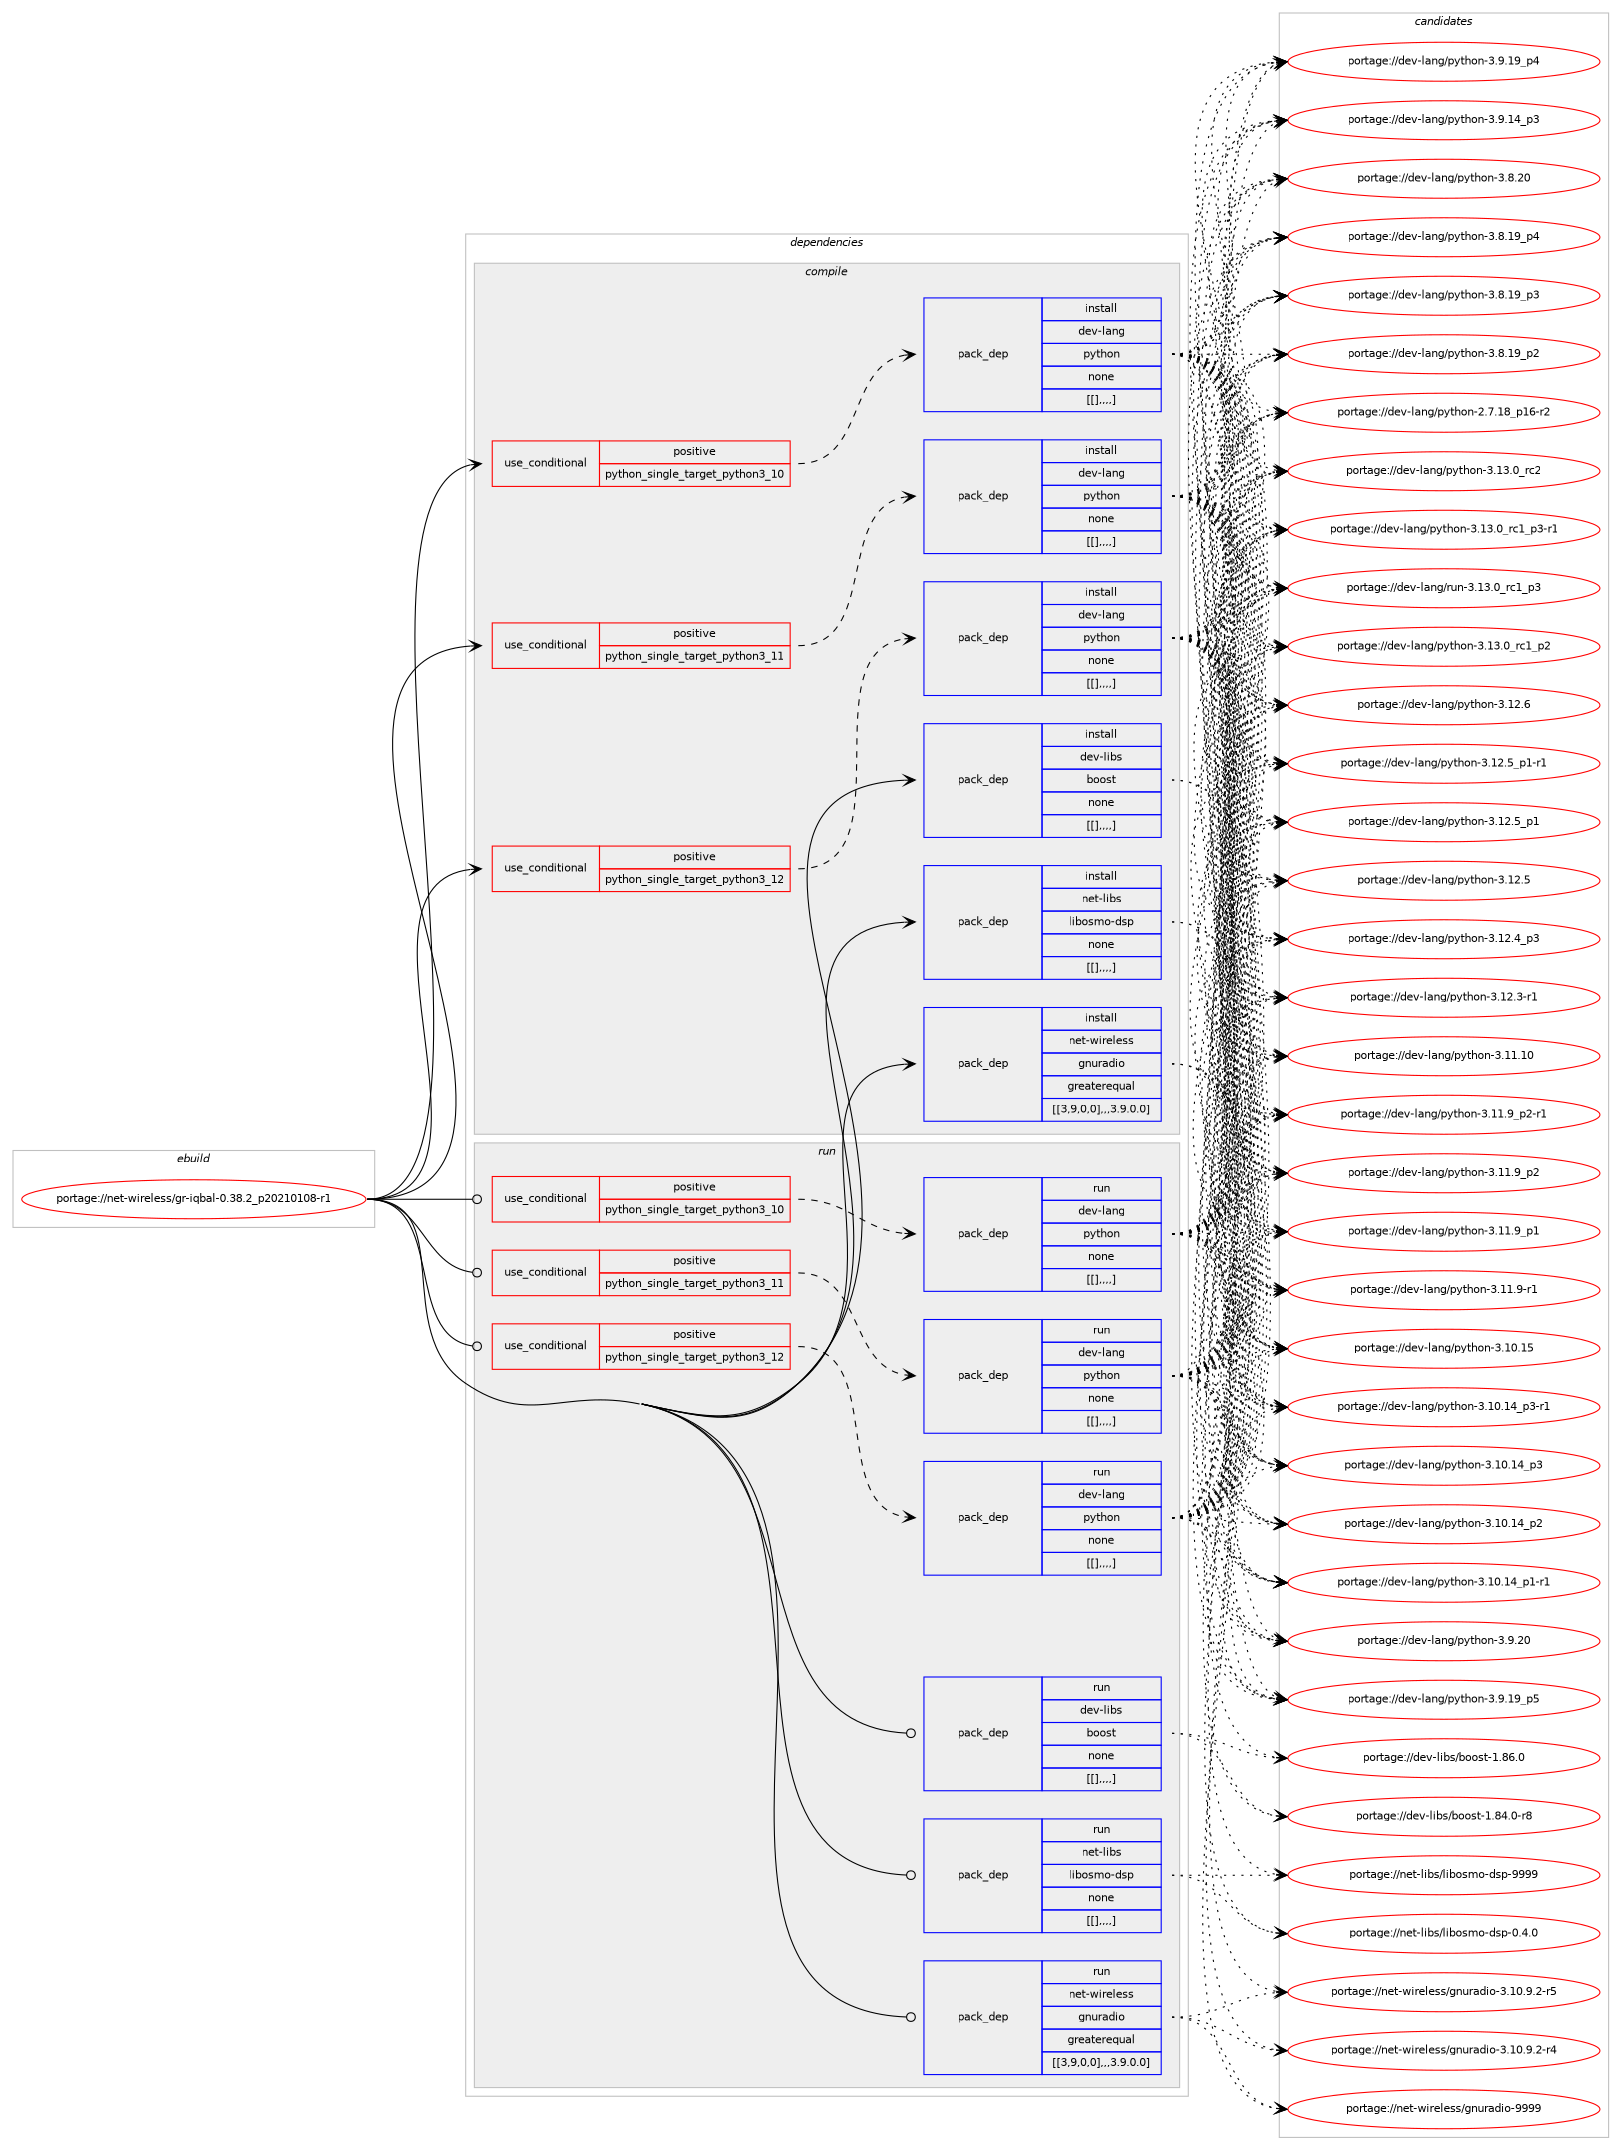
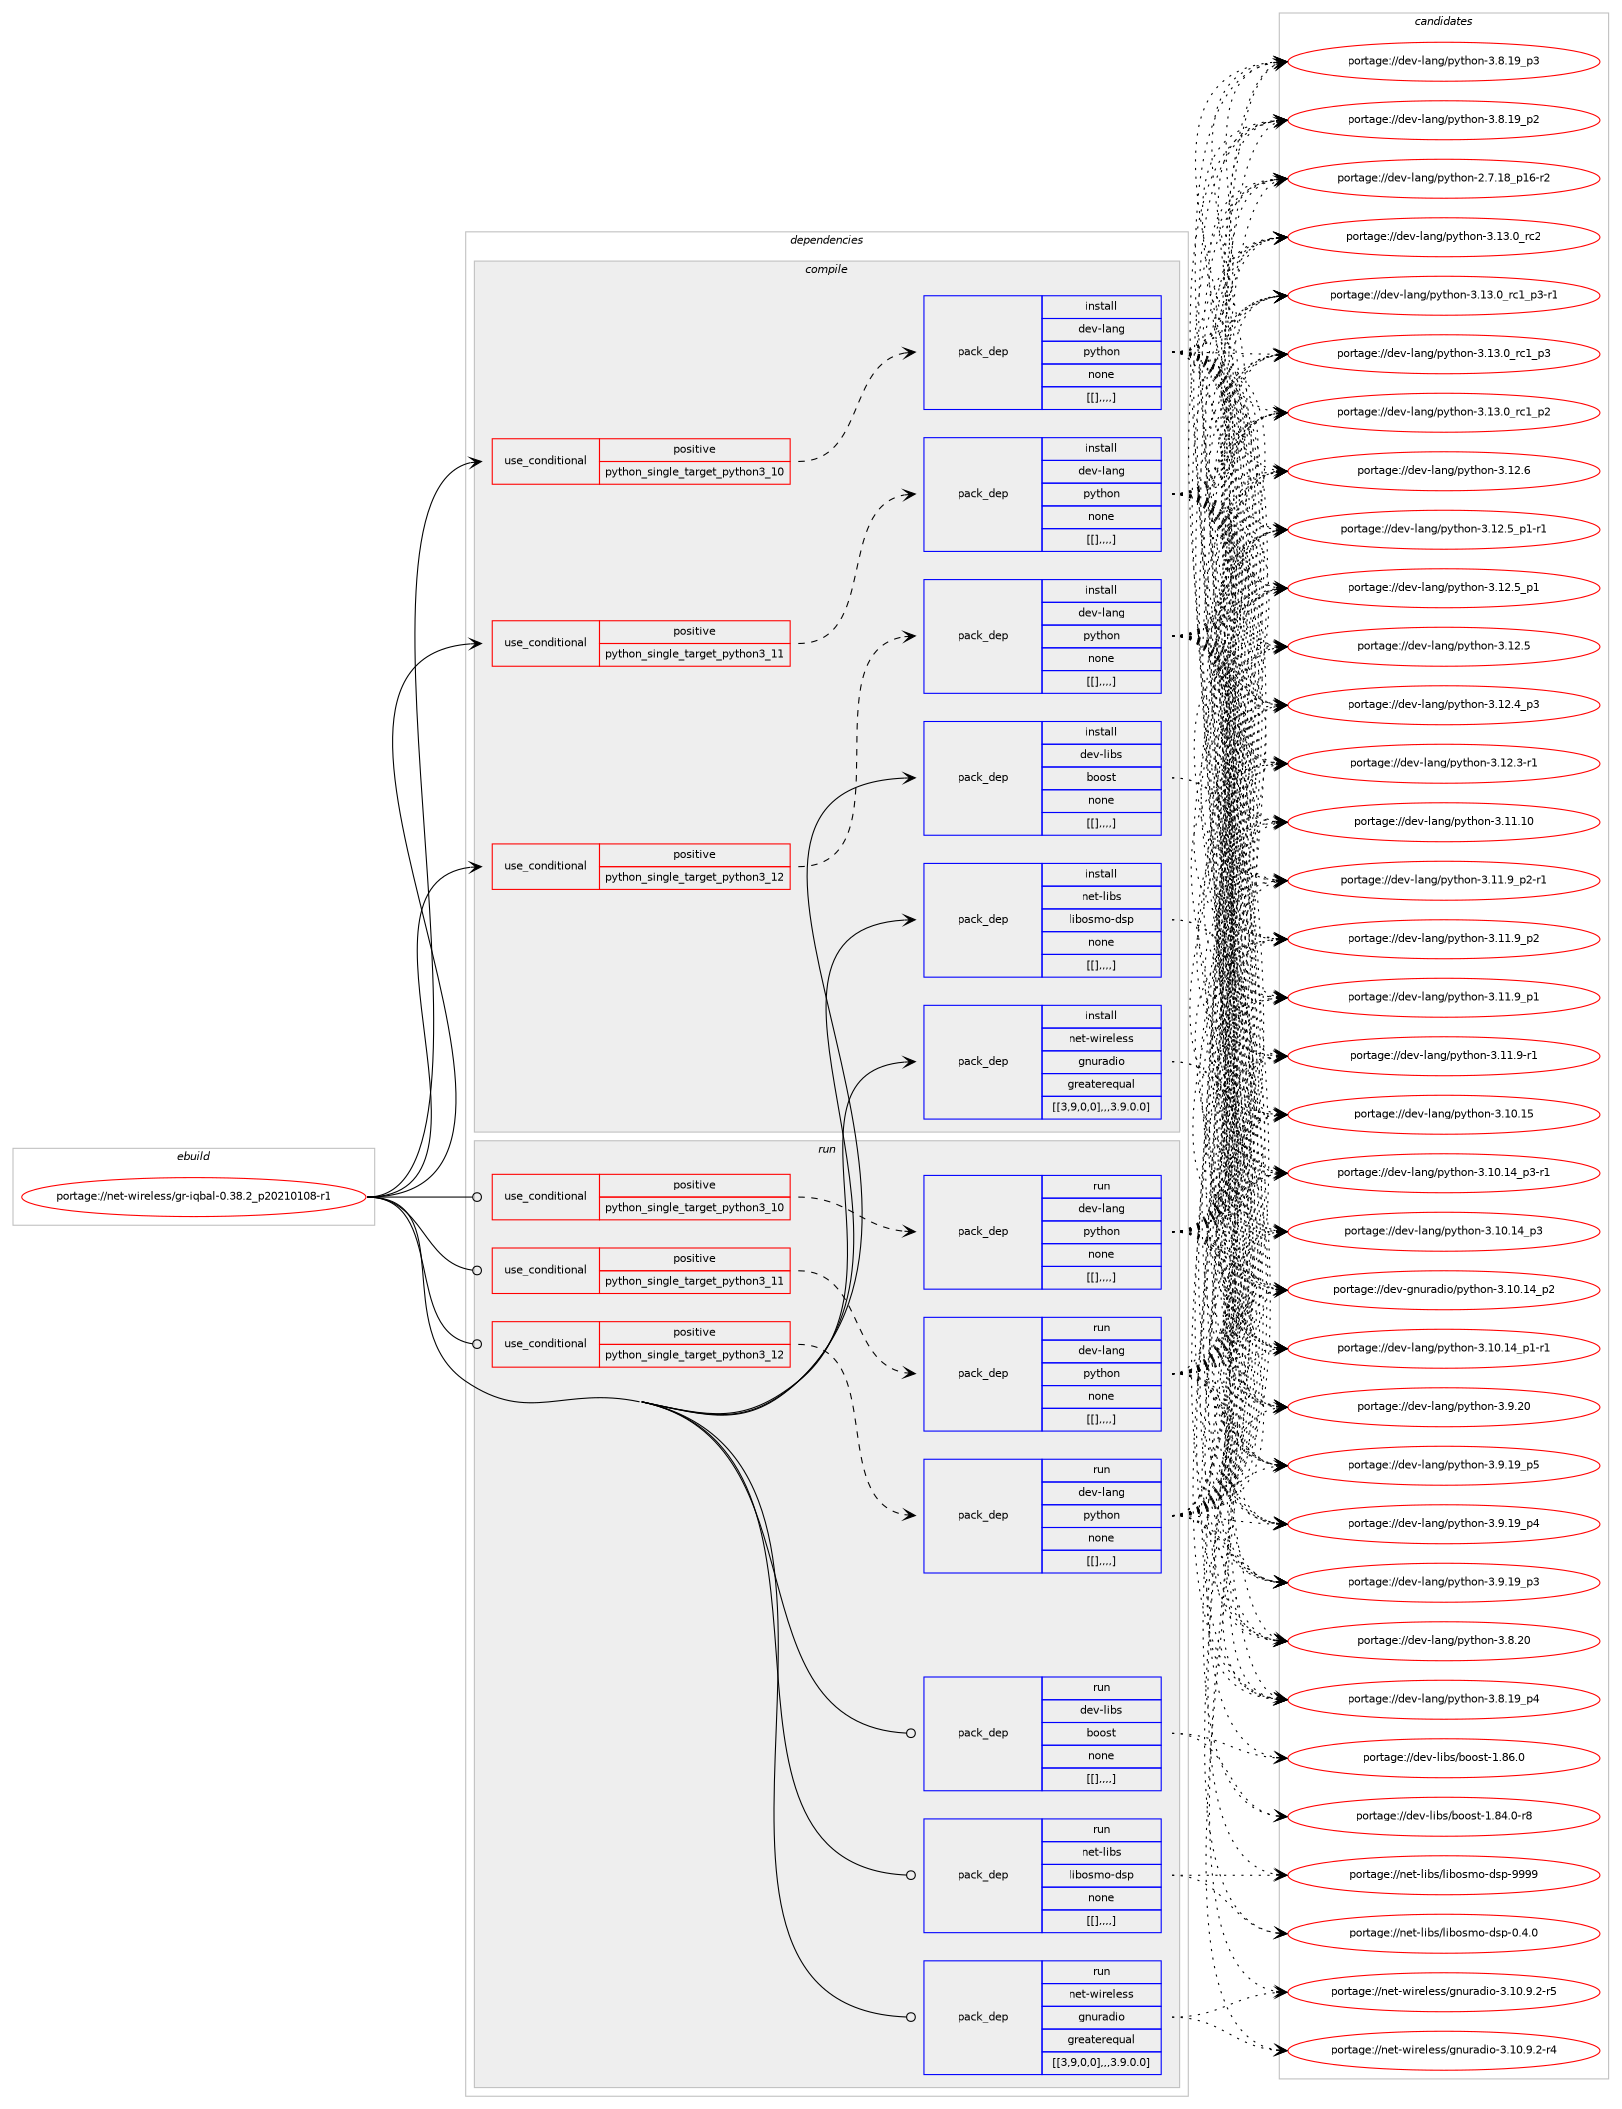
node "portage://dev-lang/python-3.9.14_p3": label "portage://dev-lang/python-3.9.14_p3" -> "portage://dev-lang/python-3.9.19_p3"
node "portage://dev-lang/run-3.13.0_rc1_p3": label "portage://dev-lang/run-3.13.0_rc1_p3" -> "portage://dev-lang/python-3.13.0_rc1_p3"
node "portage://dev-lang/python-3.10.14_p2": label "portage://dev-lang/python-3.10.14_p2" -> "portage://dev-gnuradio/python-3.10.14_p2"
node "portage://net-wireless/gnuradio-9999": removed
